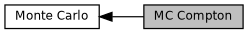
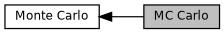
node "MC Compton": label "MC Compton" -> "MC Carlo"
